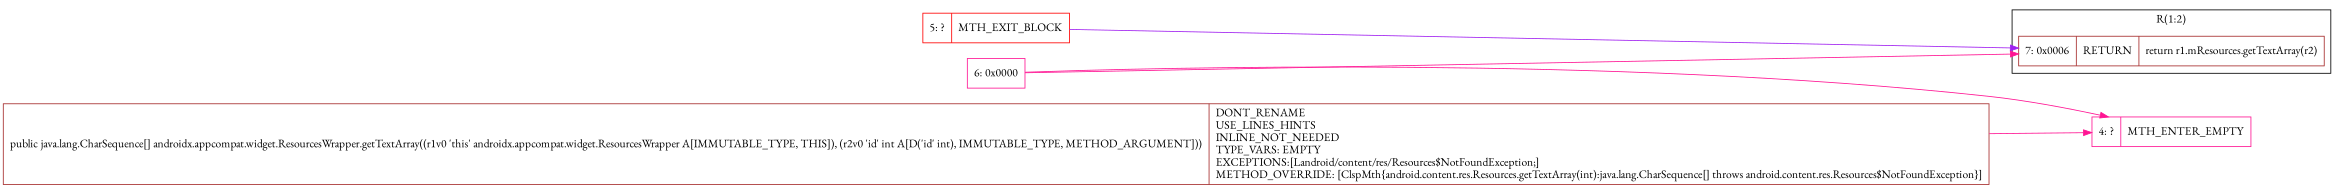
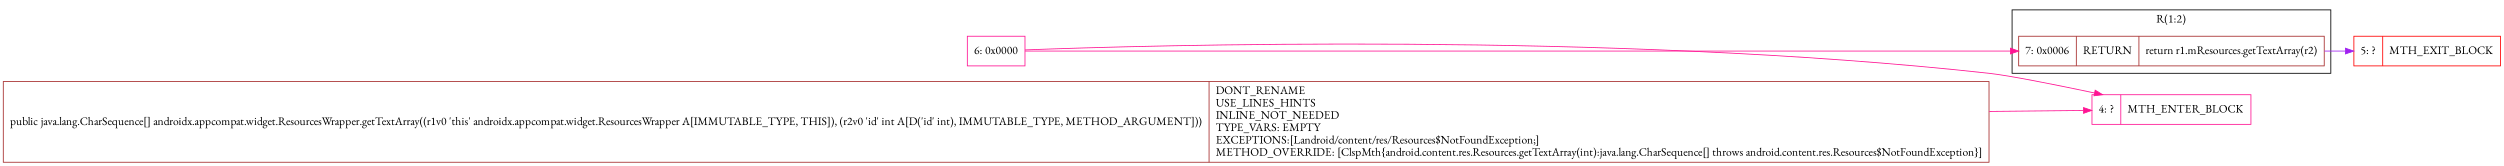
edge "5: ?" -> "7: 0x0006": reversed
node "4: ?": text "MTH_ENTER_EMPTY" -> "MTH_ENTER_BLOCK"
